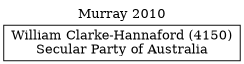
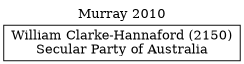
node "William Clarke-Hannaford (4150) Secular Party of Australia": label "William Clarke-Hannaford (4150) Secular Party of Australia" -> "William Clarke-Hannaford (2150) Secular Party of Australia"
